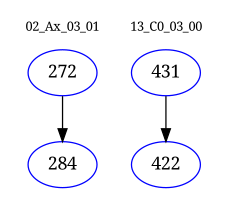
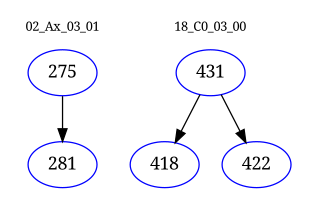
cluster "13_C0_03_00": label "13_C0_03_00" -> "18_C0_03_00"
node "272": label "272" -> "275"
node "284": label "284" -> "281"
node "418": added
